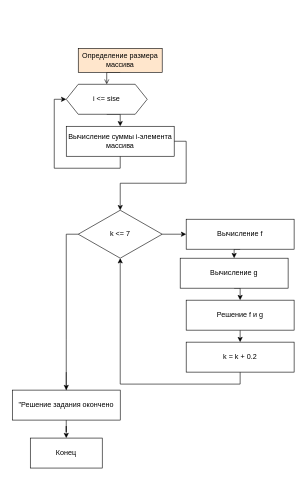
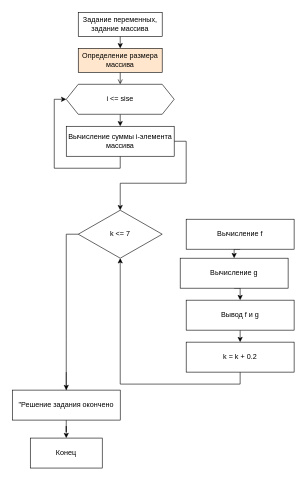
node "Задание переменных, задание массива": added
edge "Задание переменных, задание массива" -> "Определение размера массива": added
node "i <= sise": size 81x30 -> 108x30
edge "k <= 7" -> "Вычисление f": removed
node "Решение f и g": label "Решение f и g" -> "Вывод f и g"
